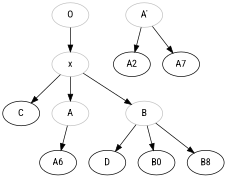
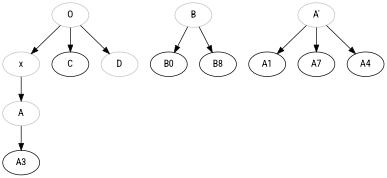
node "A2": label "A2" -> "A1"
node "A4": added
edge "x" -> "C": now "O" -> "C"
edge "x" -> "B": removed
edge "B" -> "D": now "O" -> "D"
node "A6": label "A6" -> "A3"
node "D": color black -> grey
